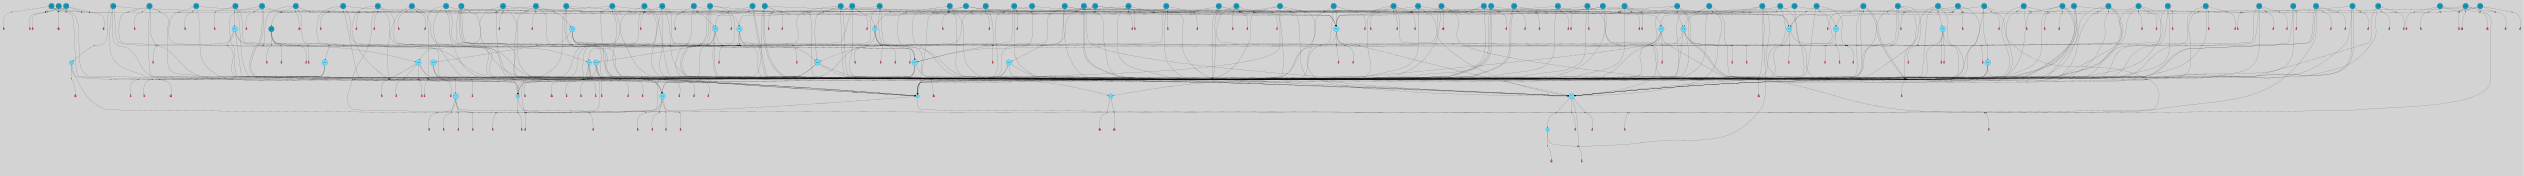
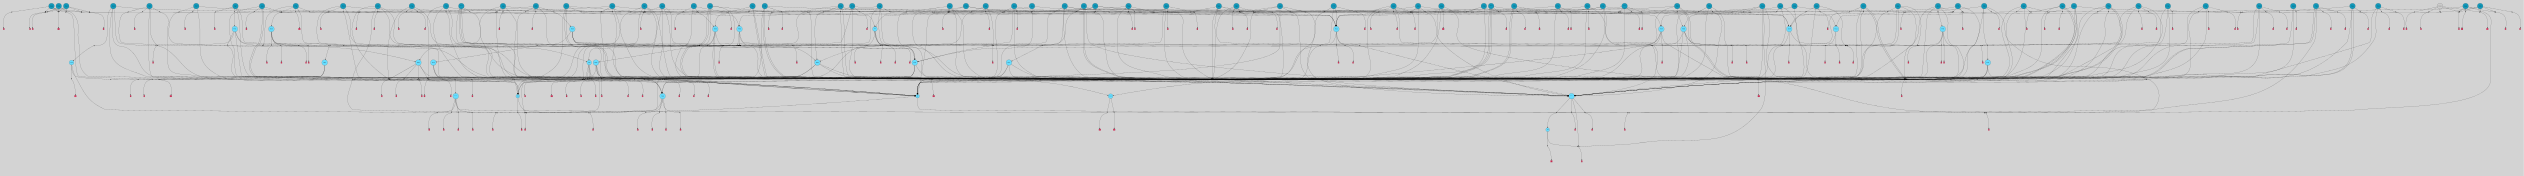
node "T322": fillcolor #1199bb -> #cccccc
node "T150": fillcolor #1199bb -> #66ddff
